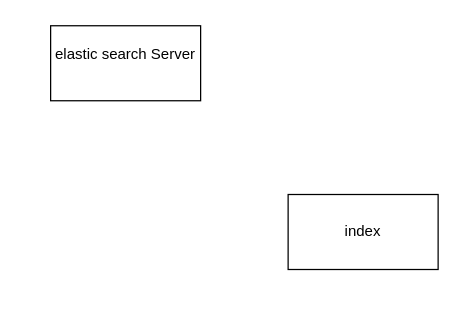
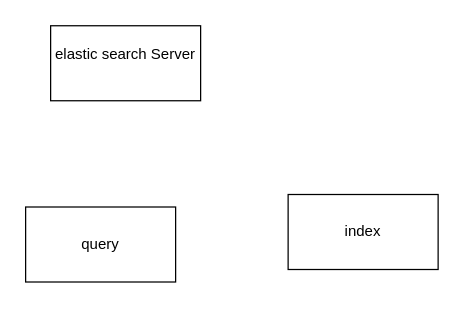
node "query": added
